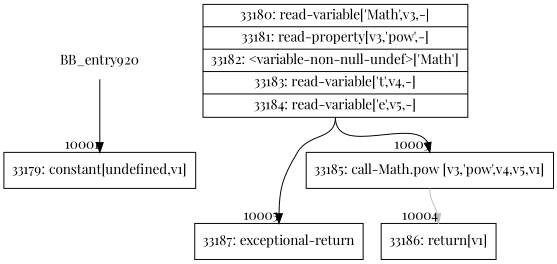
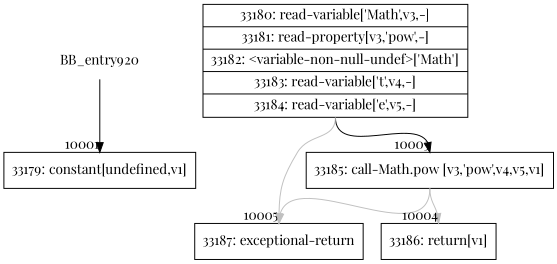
edge "33180: read-variable['Math',v3,-]" -> "33187: exceptional-return": color black -> gray
edge "33185: call-Math.pow [v3,'pow',v4,v5,v1]" -> "33187: exceptional-return": added
